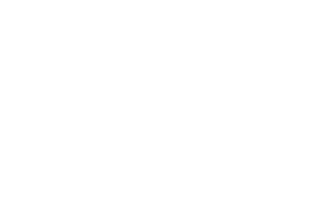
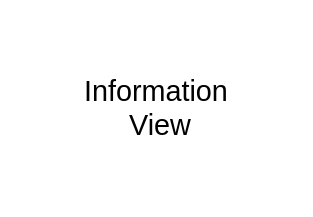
node "Information View": added
